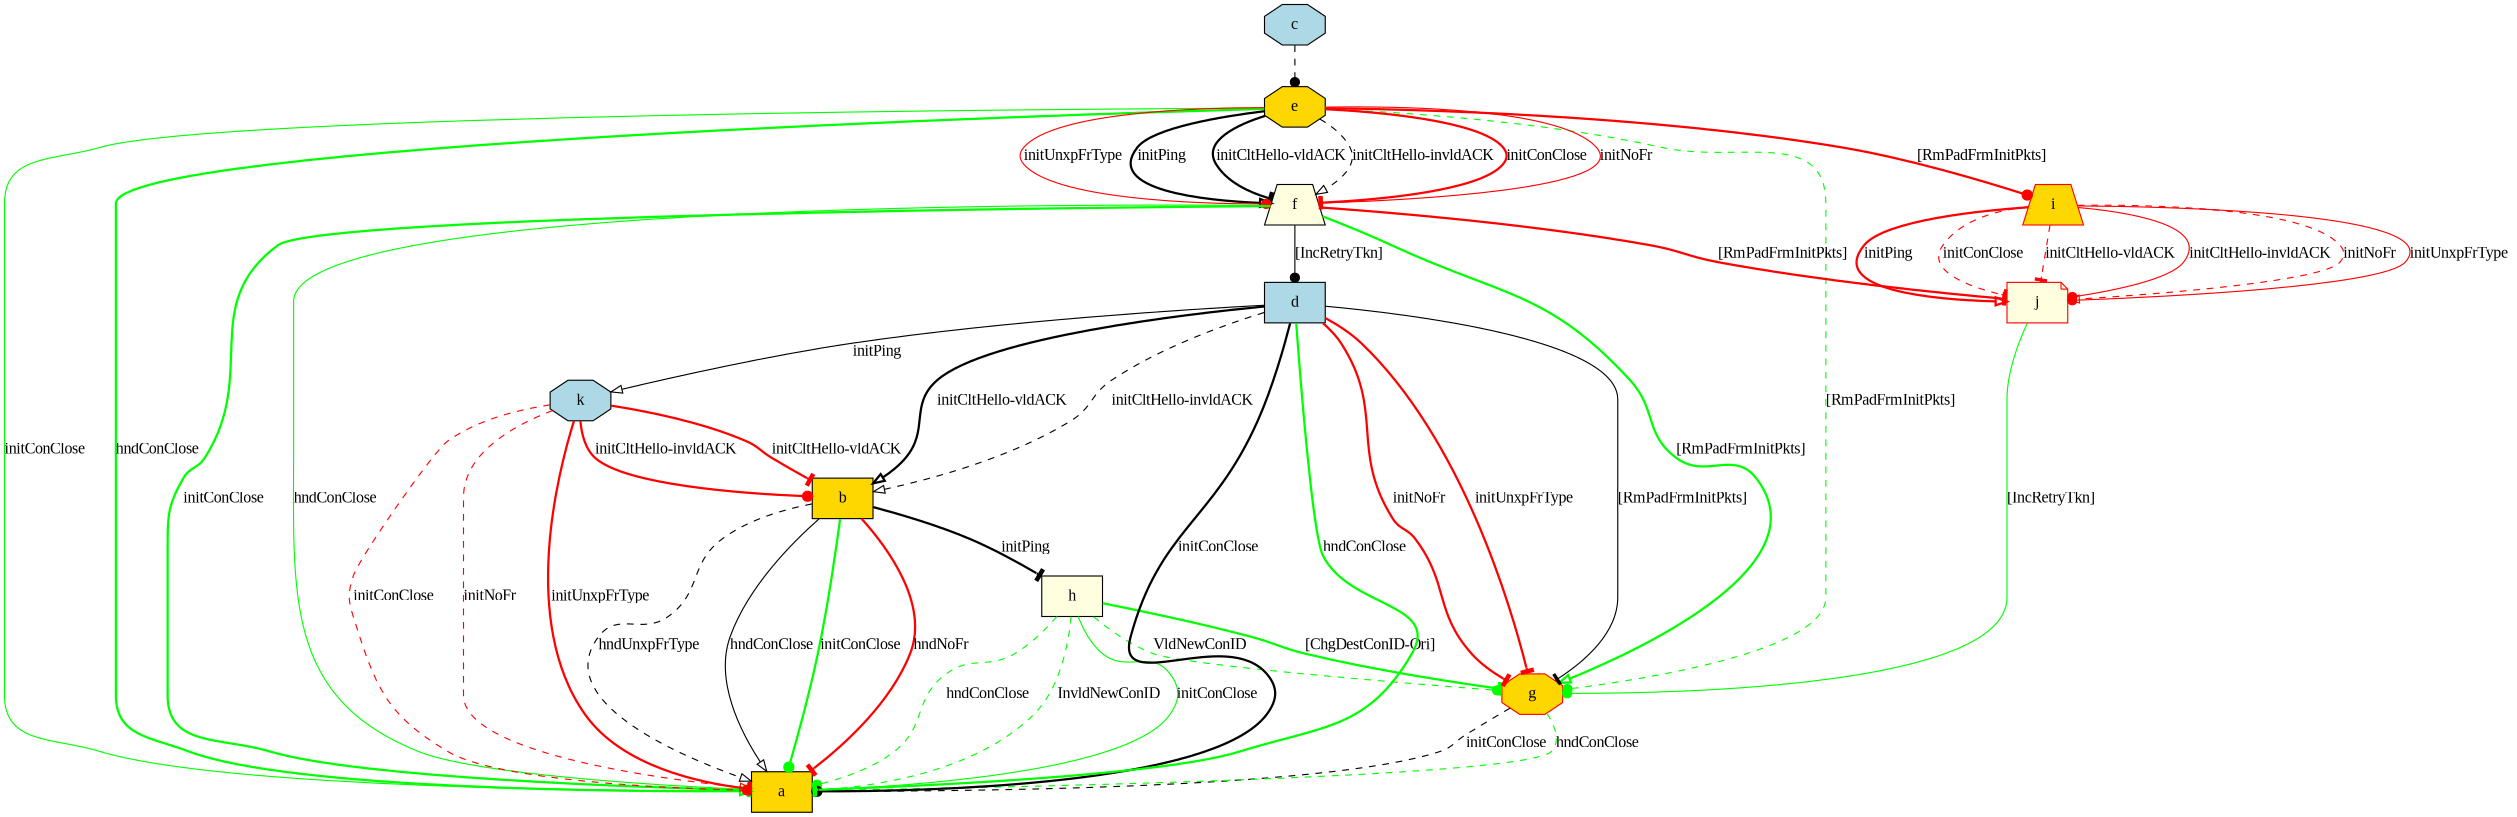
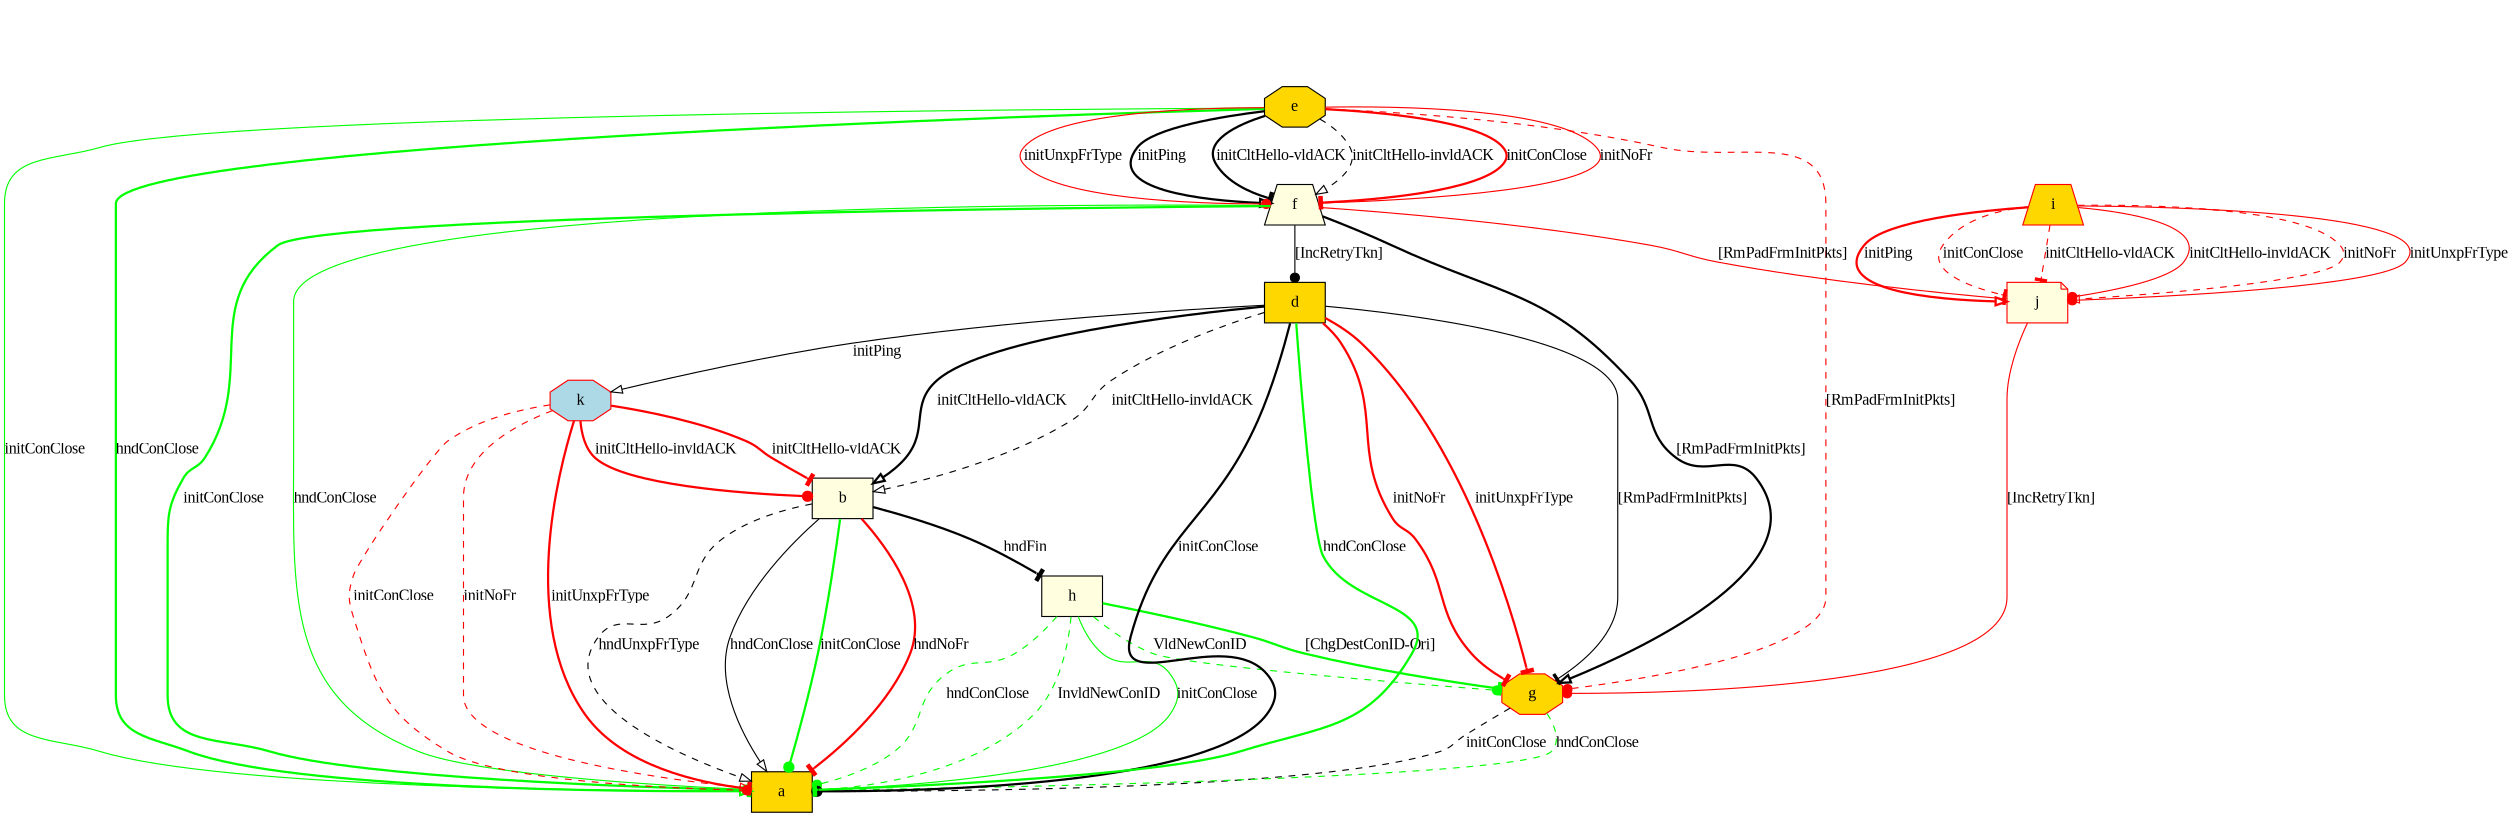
node "c": removed
edge "e" -> "i": removed, label "[RmPadFrmInitPkts]"
edge "e" -> "g": color green -> red
edge "f" -> "j": style bold -> solid
node "d": fillcolor lightblue -> gold
node "k": color black -> red
edge "f" -> "g": color green -> black
node "b": fillcolor gold -> lightyellow
edge "b" -> "h": label "initPing " -> "hndFin "
edge "j" -> "g": color green -> red
